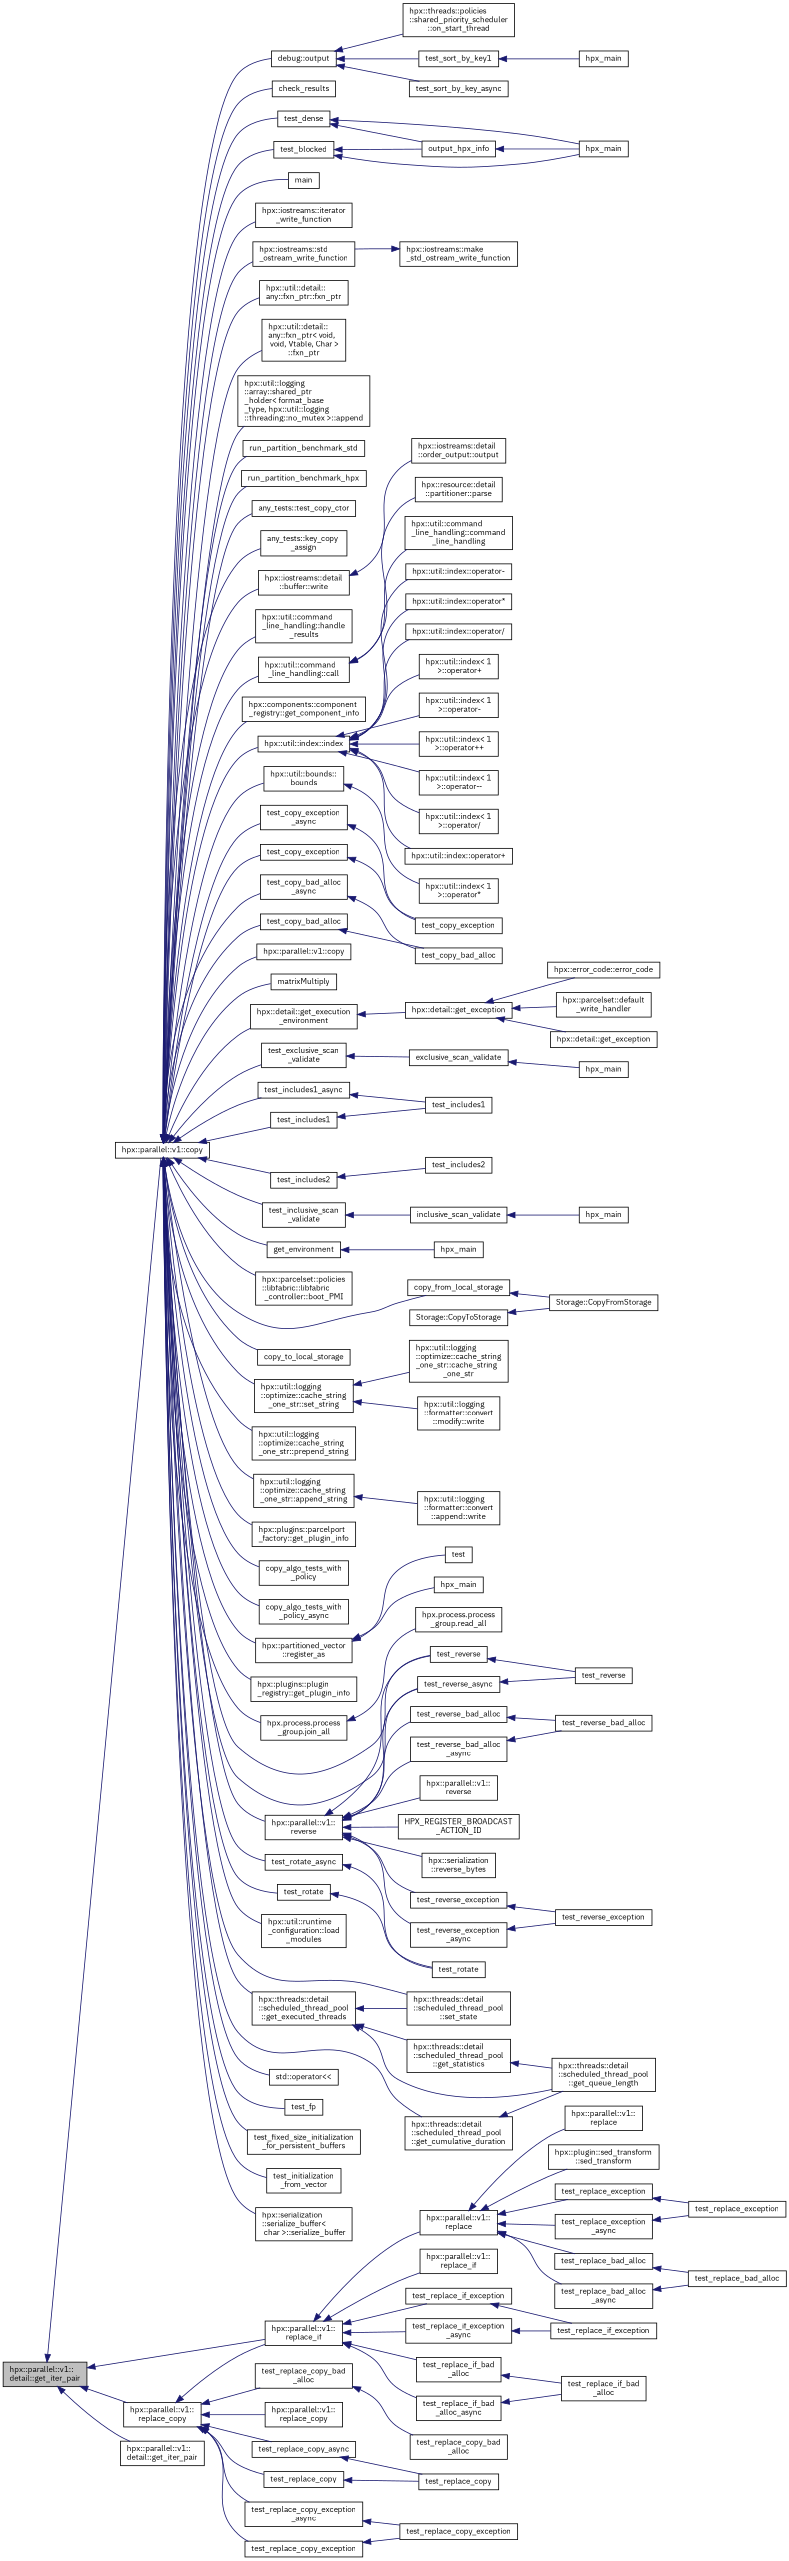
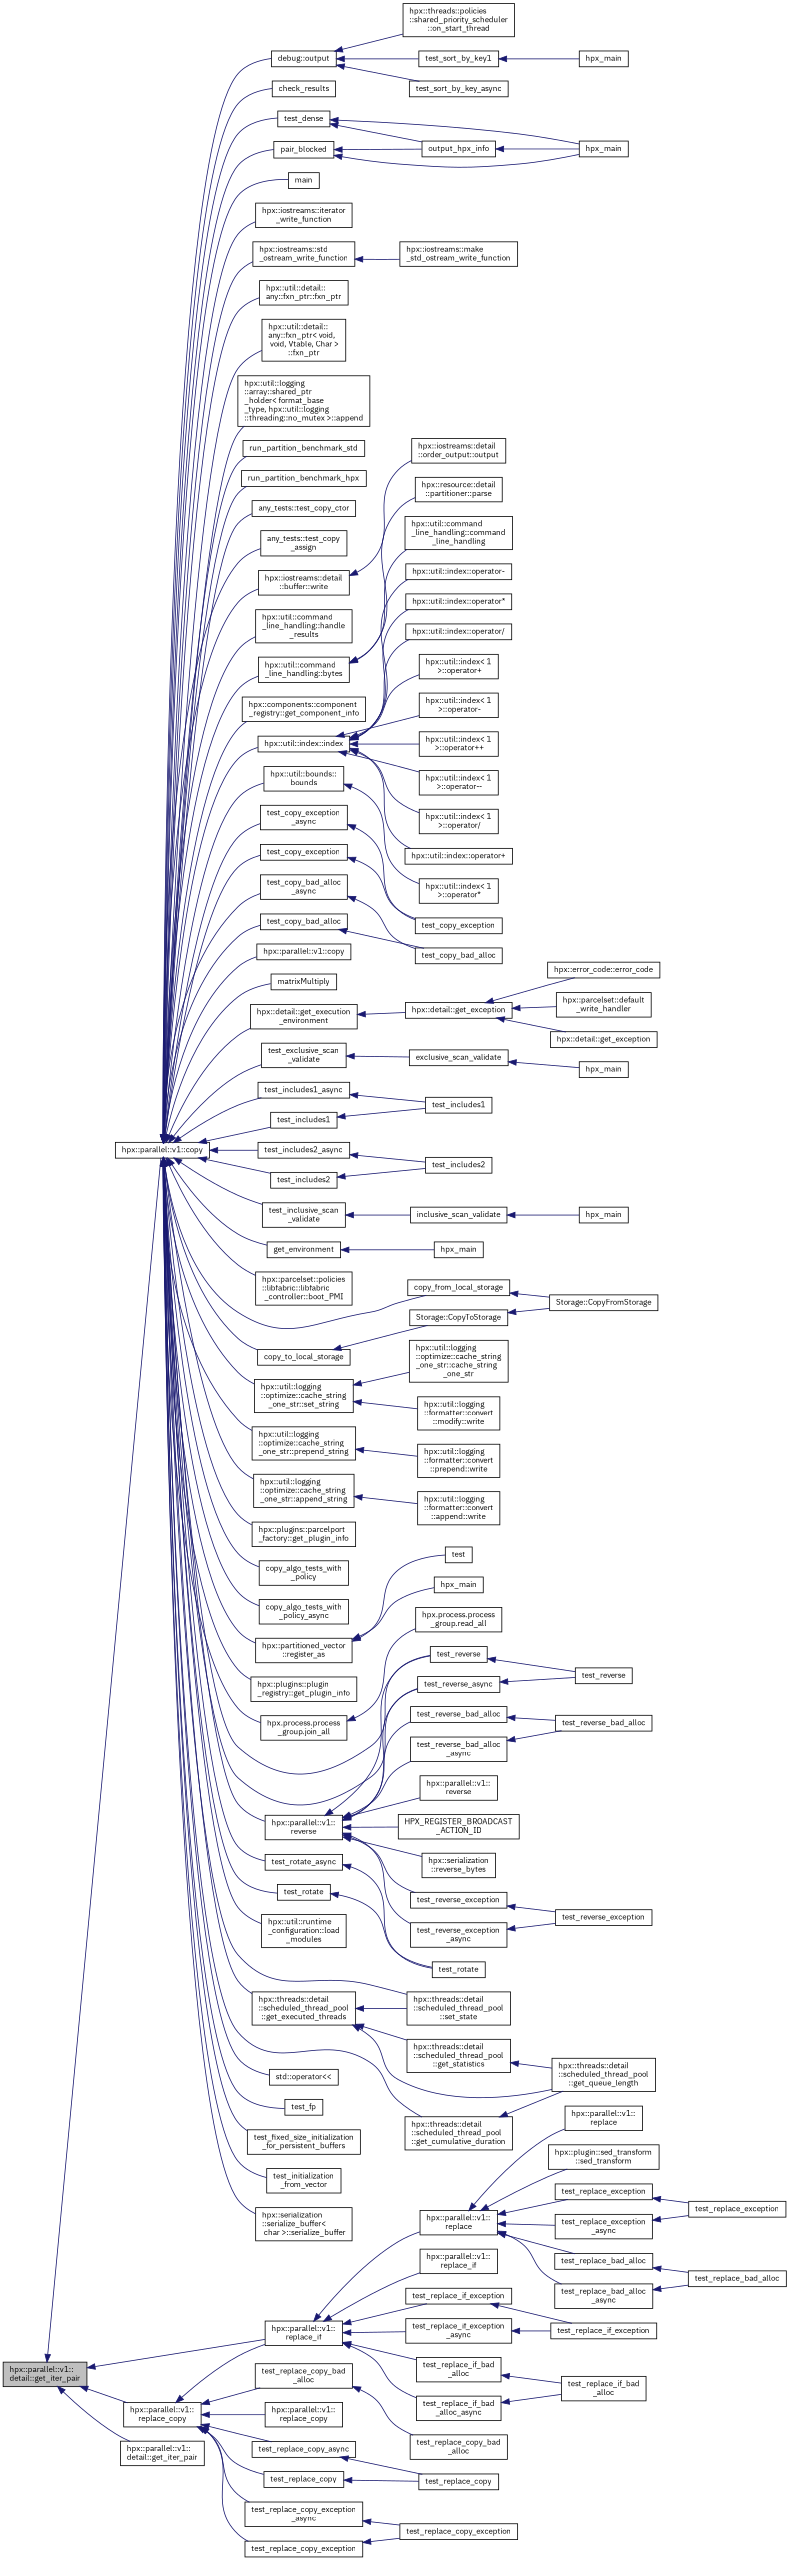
node "test_blocked": label "test_blocked" -> "pair_blocked"
edge "hpx::iostreams::std _ostream_write_function" -> "hpx::iostreams::make _std_ostream_write_function": reversed
node "any_tests::key_copy _assign": label "any_tests::key_copy _assign" -> "any_tests::test_copy _assign"
node "hpx::util::command _line_handling::call": label "hpx::util::command _line_handling::call" -> "hpx::util::command _line_handling::bytes"
node "test_includes2_async": added
edge "Storage::CopyToStorage" -> "copy_to_local_storage": added
node "hpx::util::logging ::formatter::convert ::prepend::write": added
